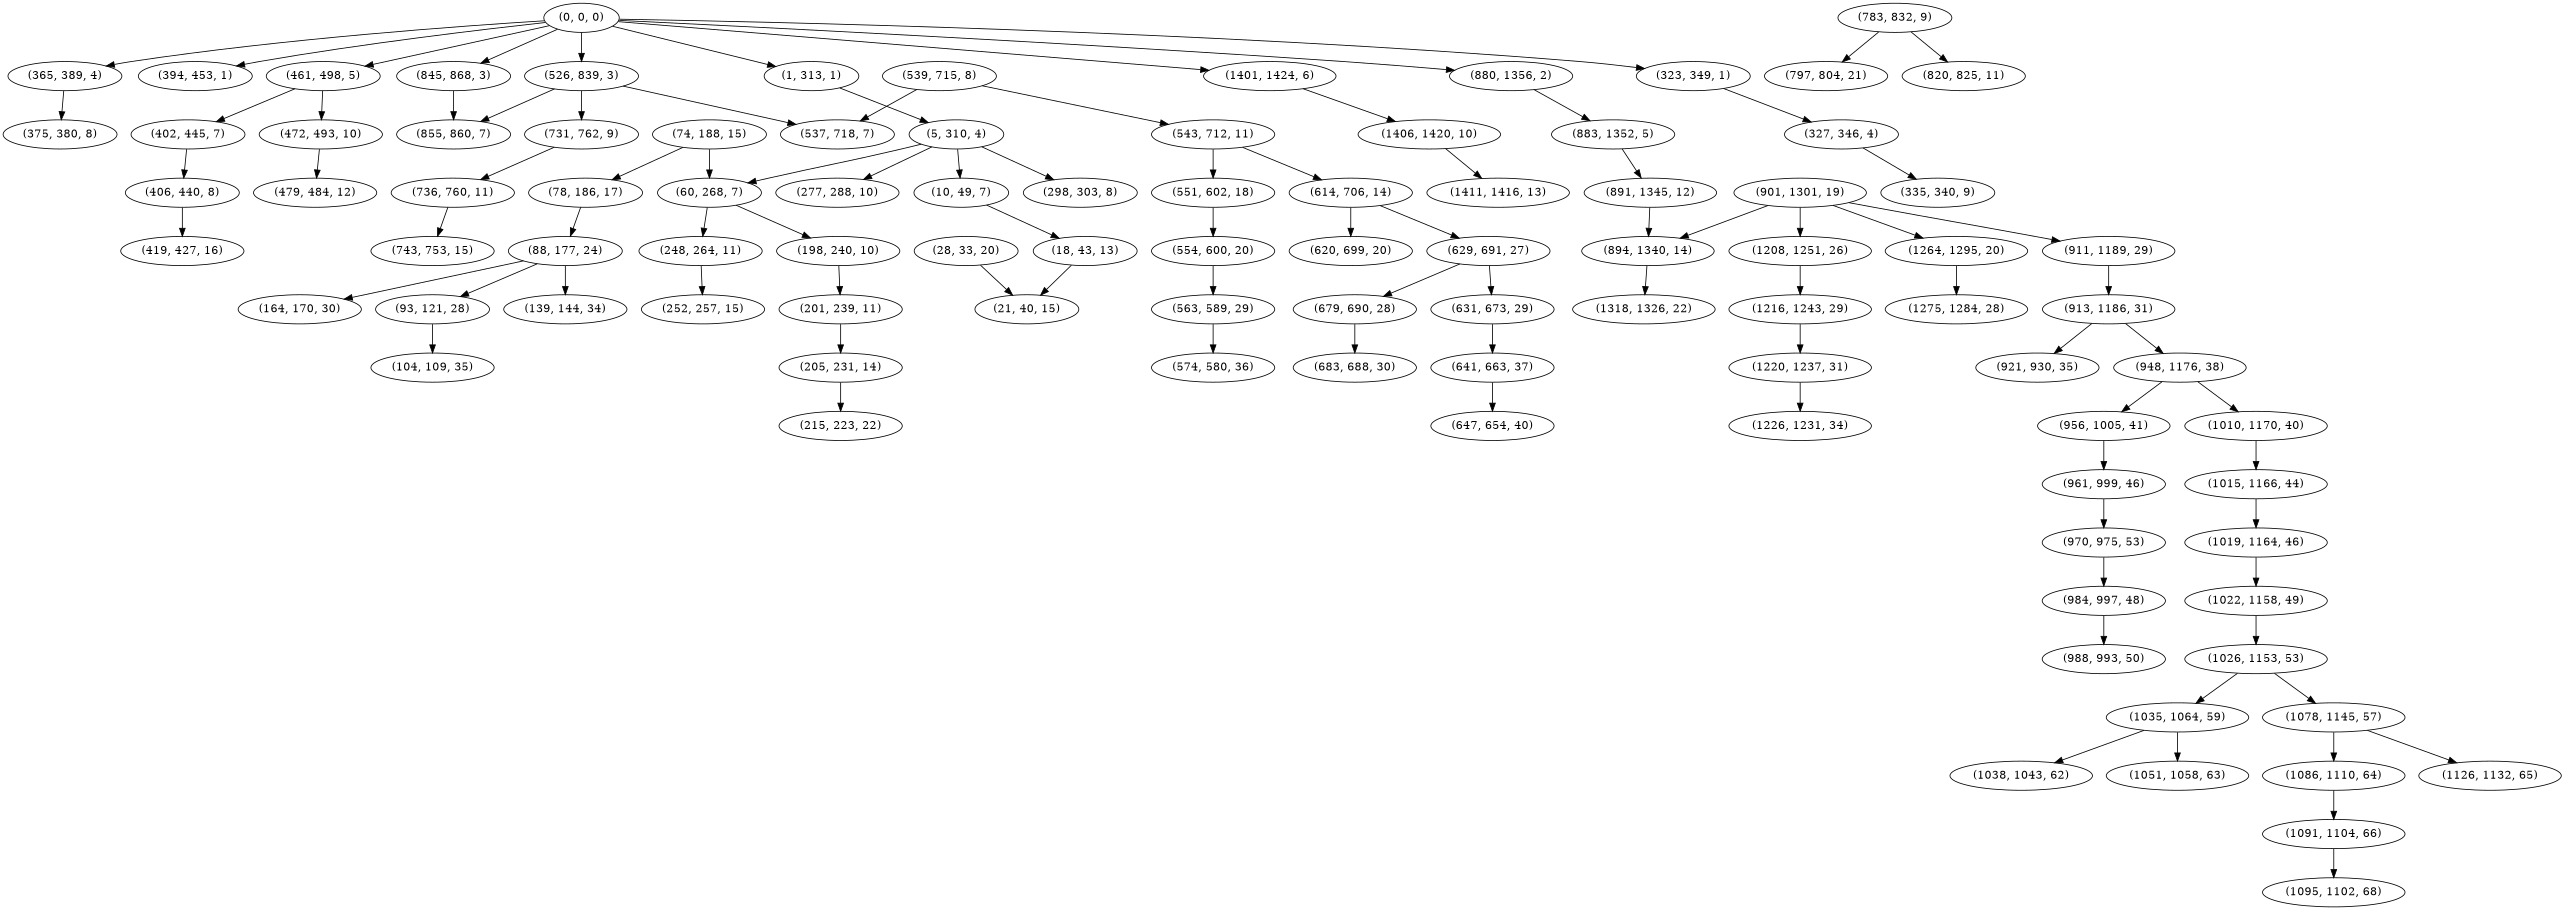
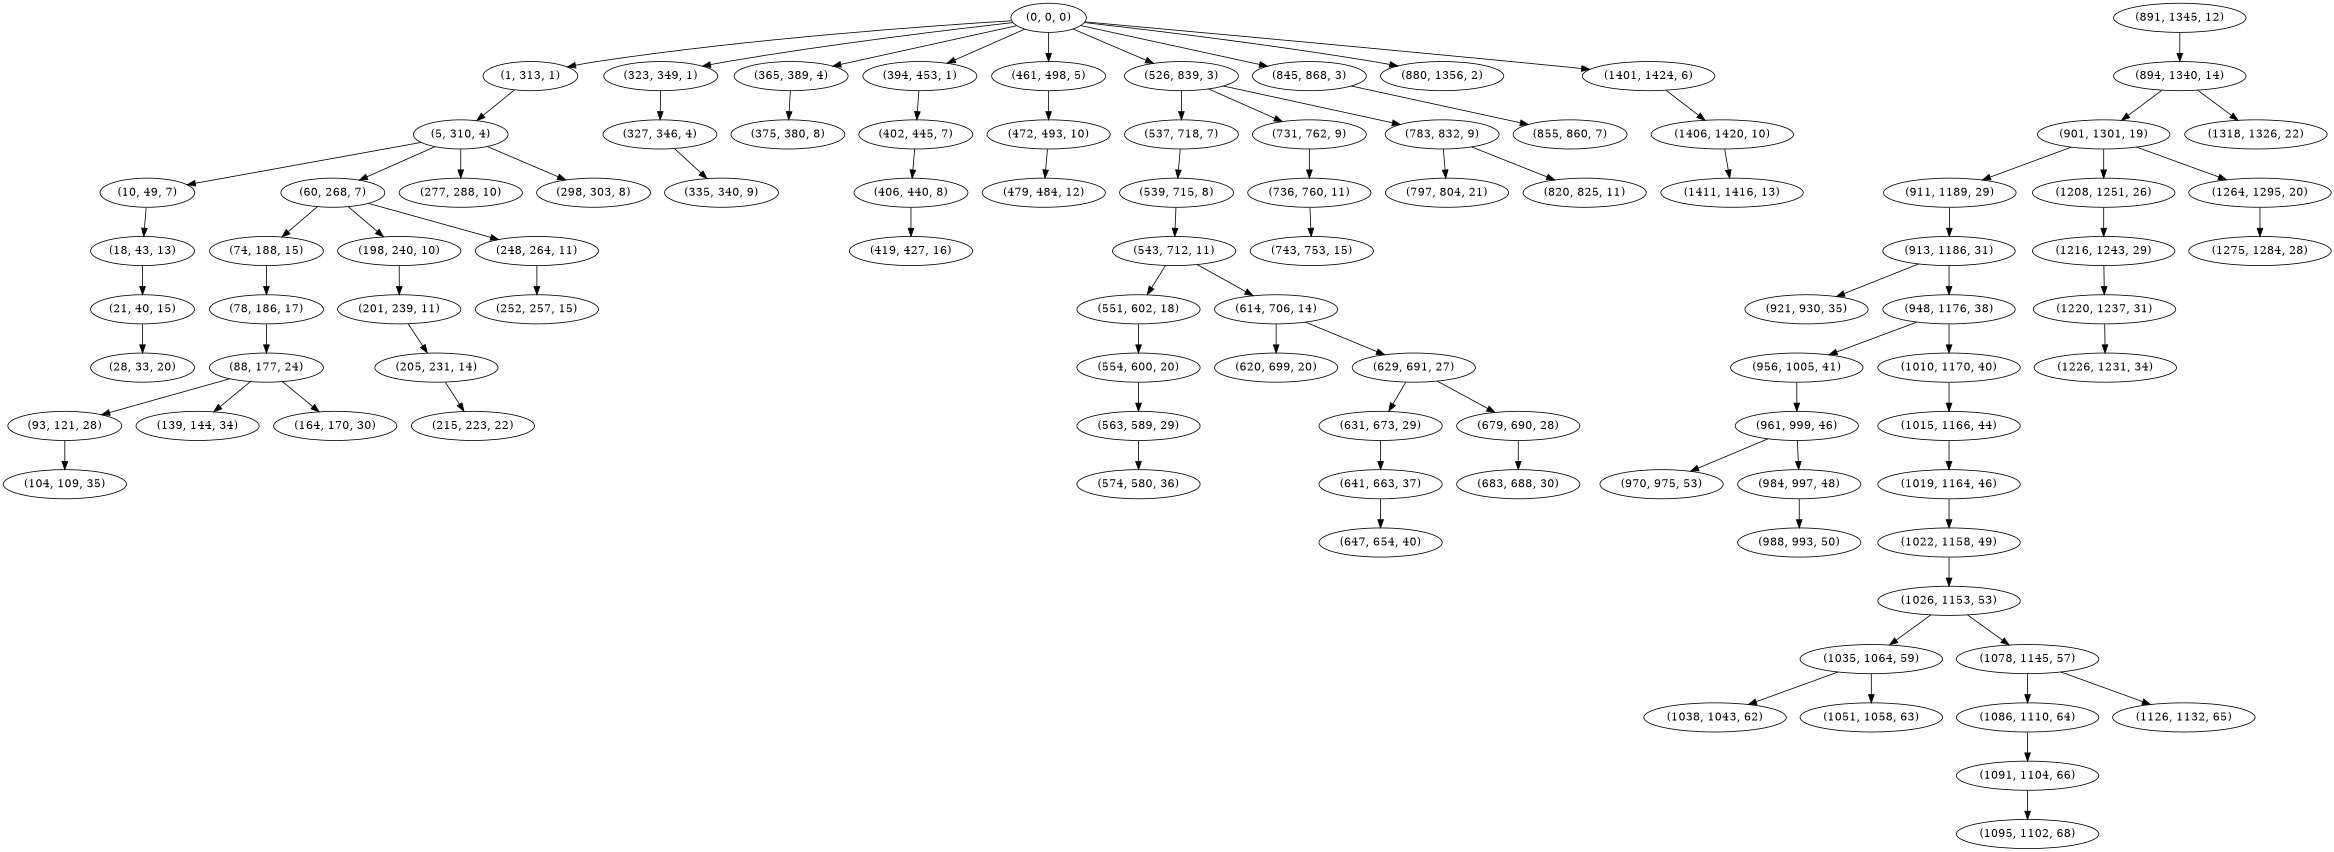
edge "(539, 715, 8)" -> "(537, 718, 7)": reversed
edge "(461, 498, 5)" -> "(402, 445, 7)": now "(394, 453, 1)" -> "(402, 445, 7)"
edge "(526, 839, 3)" -> "(855, 860, 7)": now "(526, 839, 3)" -> "(783, 832, 9)"
node "(883, 1352, 5)": removed
edge "(74, 188, 15)" -> "(60, 268, 7)": reversed
edge "(901, 1301, 19)" -> "(894, 1340, 14)": reversed
edge "(28, 33, 20)" -> "(21, 40, 15)": reversed
edge "(970, 975, 53)" -> "(984, 997, 48)": now "(961, 999, 46)" -> "(984, 997, 48)"
